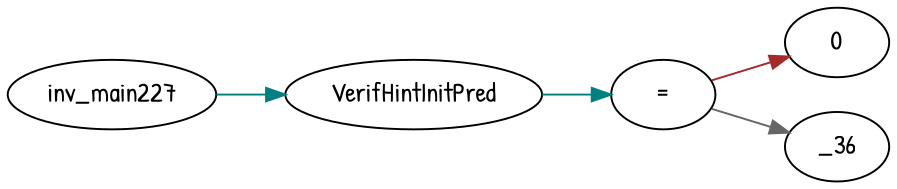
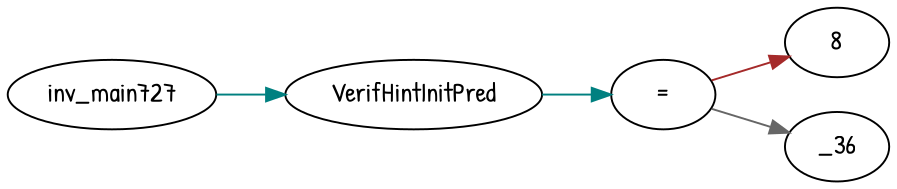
node "0": label "0" -> "8"
node "inv_main227": label "inv_main227" -> "inv_main727"
